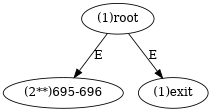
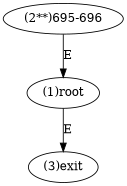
edge "(1)root" -> "(2**)695-696": reversed
node "(1)exit": label "(1)exit" -> "(3)exit"
